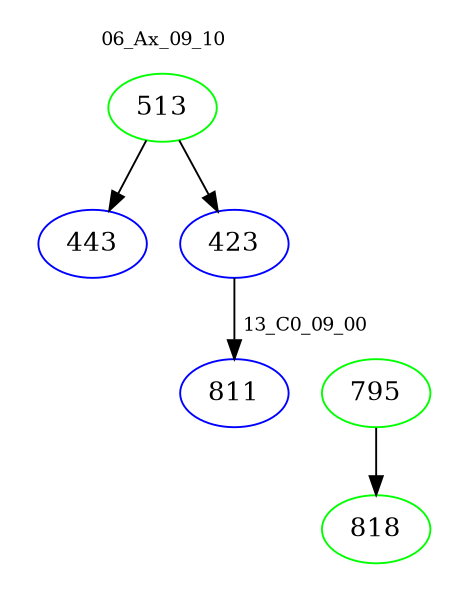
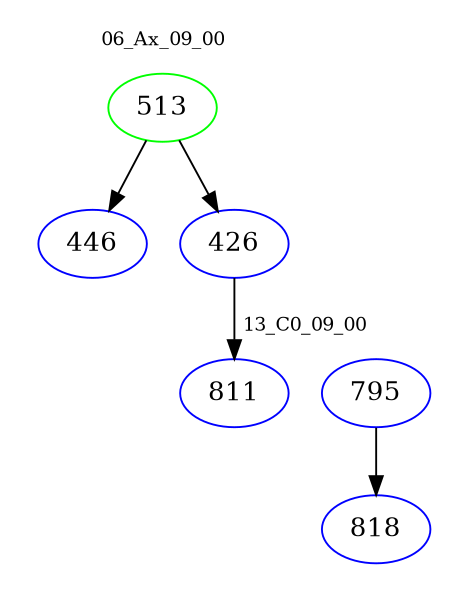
cluster "06_Ax_09_10": label "06_Ax_09_10" -> "06_Ax_09_00"
node "443": label "443" -> "446"
node "423": label "423" -> "426"
node "795": color green -> blue
node "818": color green -> blue
